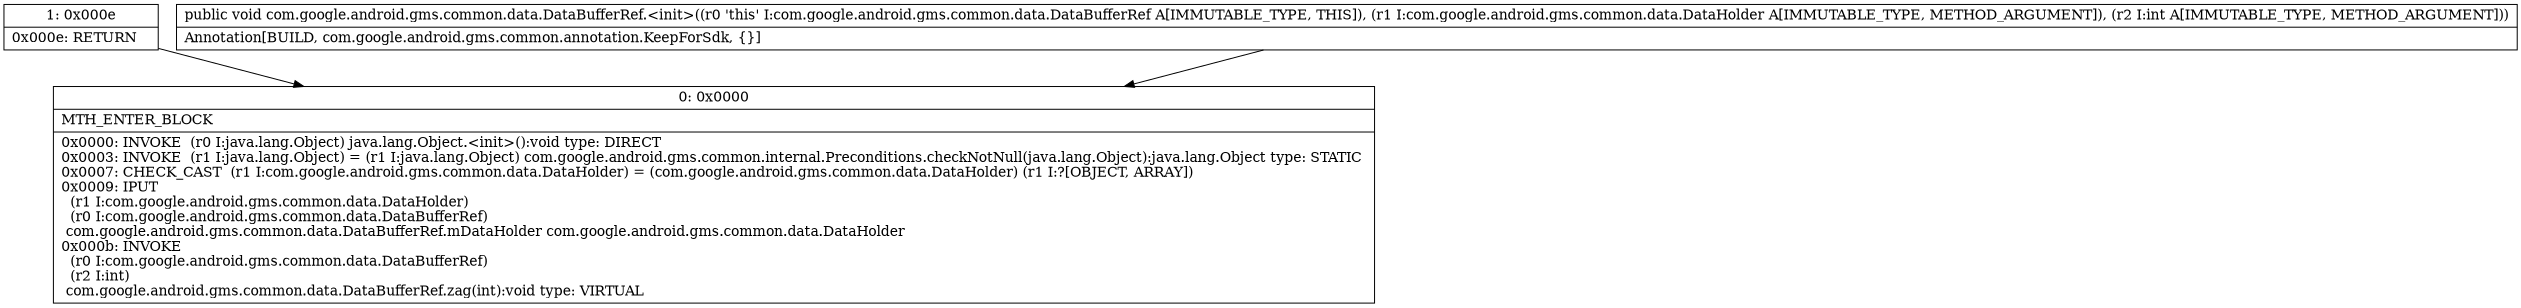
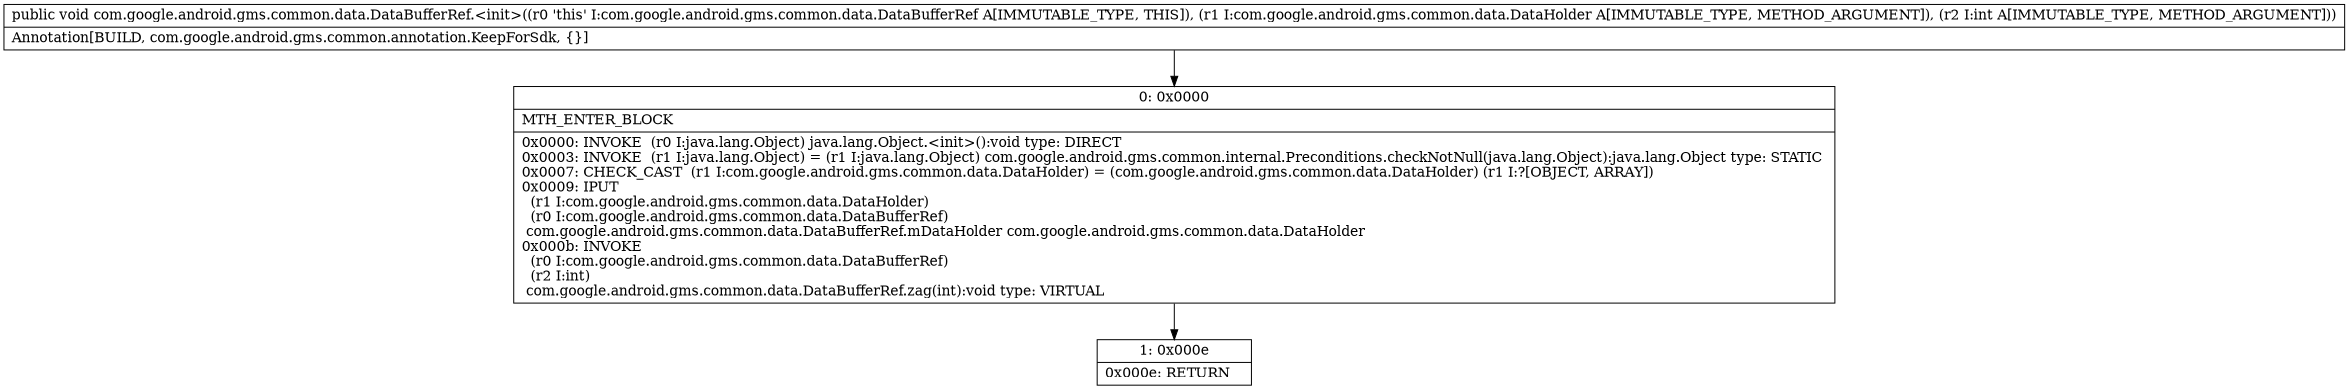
edge "1: 0x000e" -> "0: 0x0000": reversed
